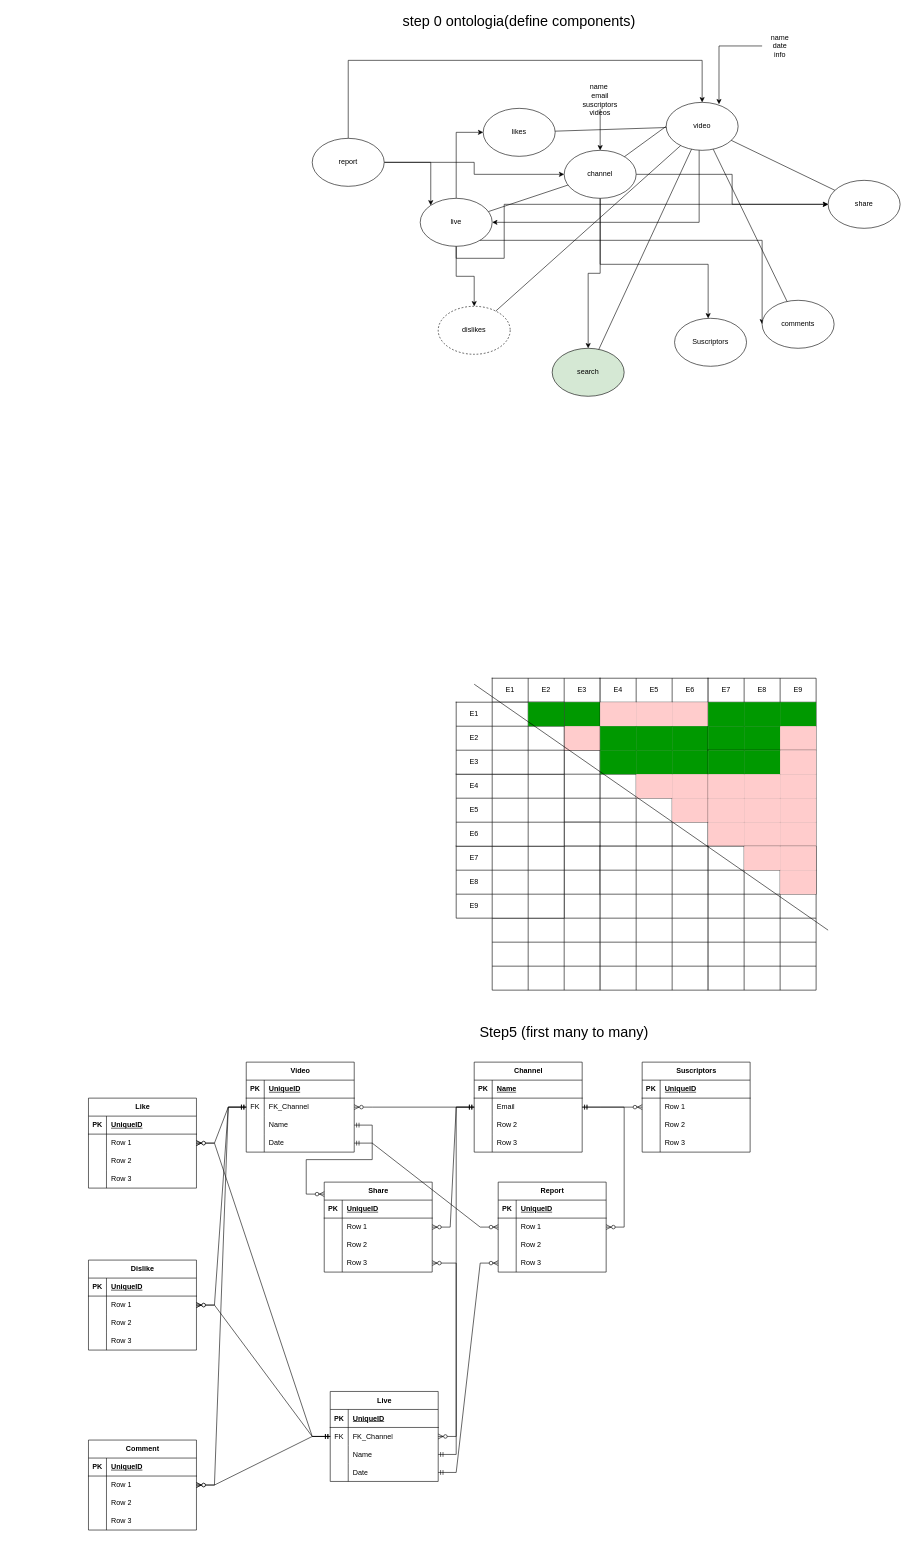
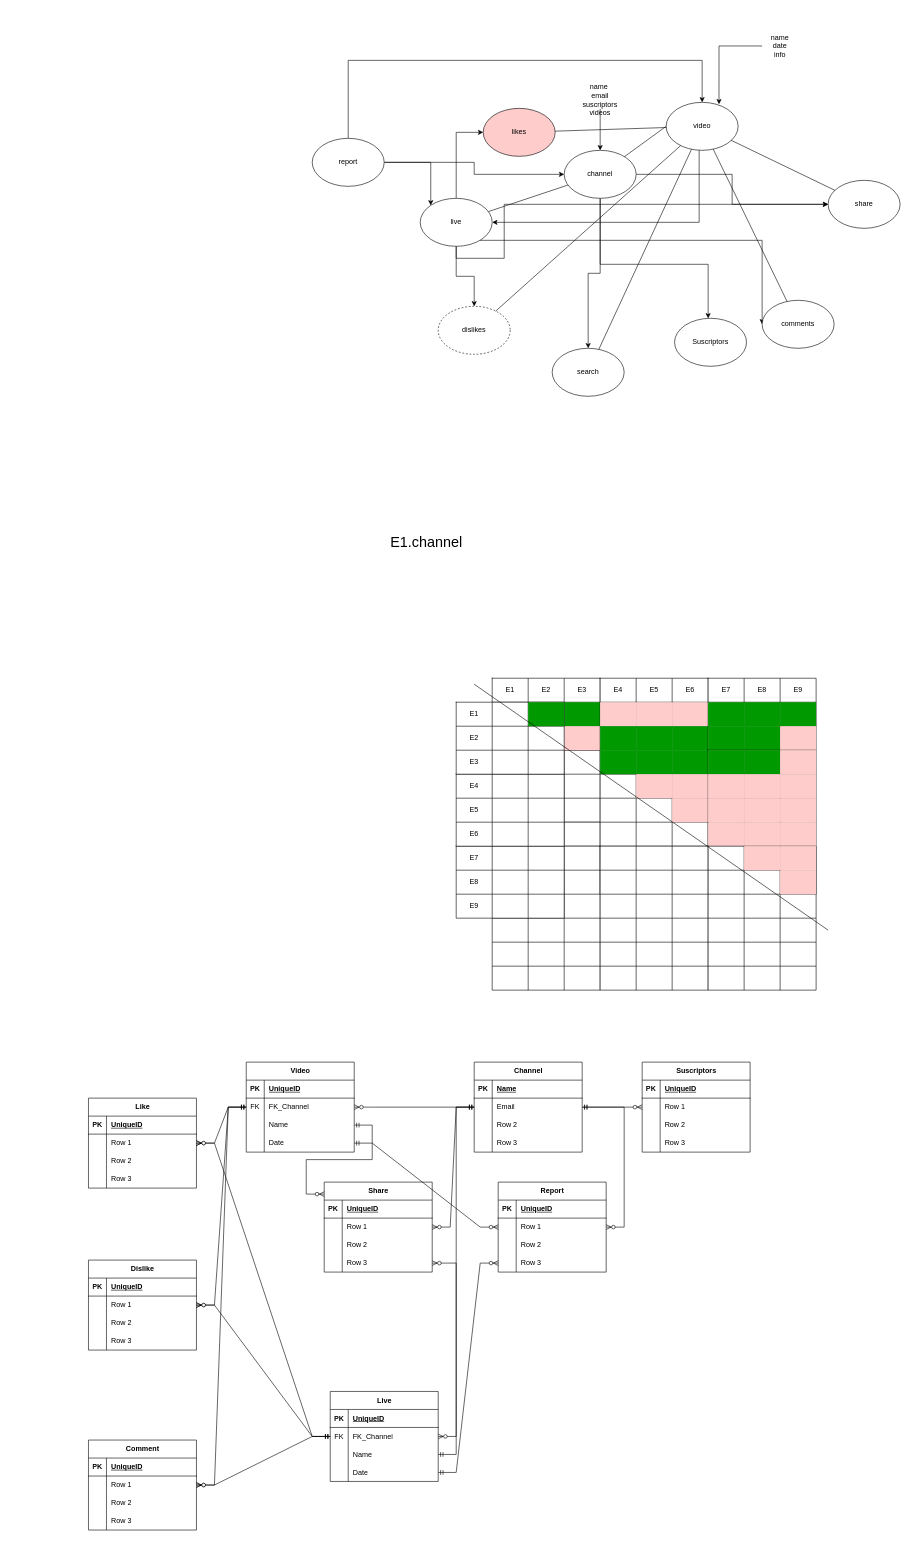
node "step 0 ontologia(define components)": removed
node "likes": fillcolor #ffffff -> #ffcccc
node "search": fillcolor #d5e8d4 -> #ffffff
node "E1.channel": added
node "Step5 (first many to many)": removed
